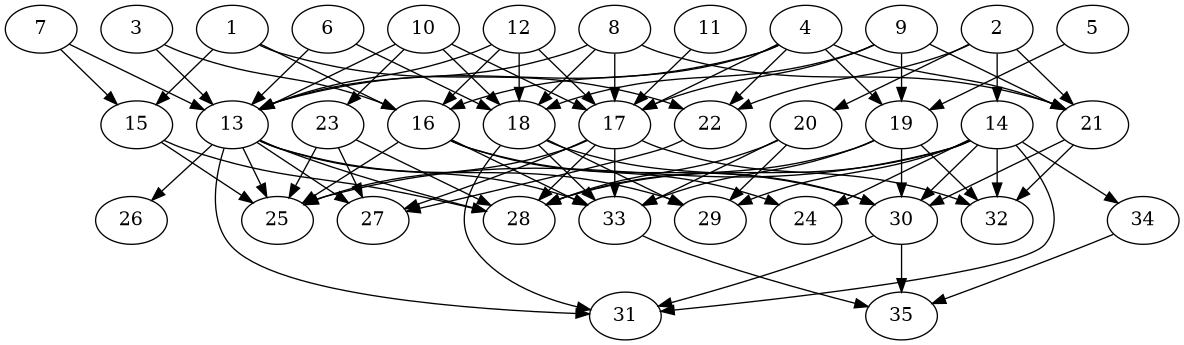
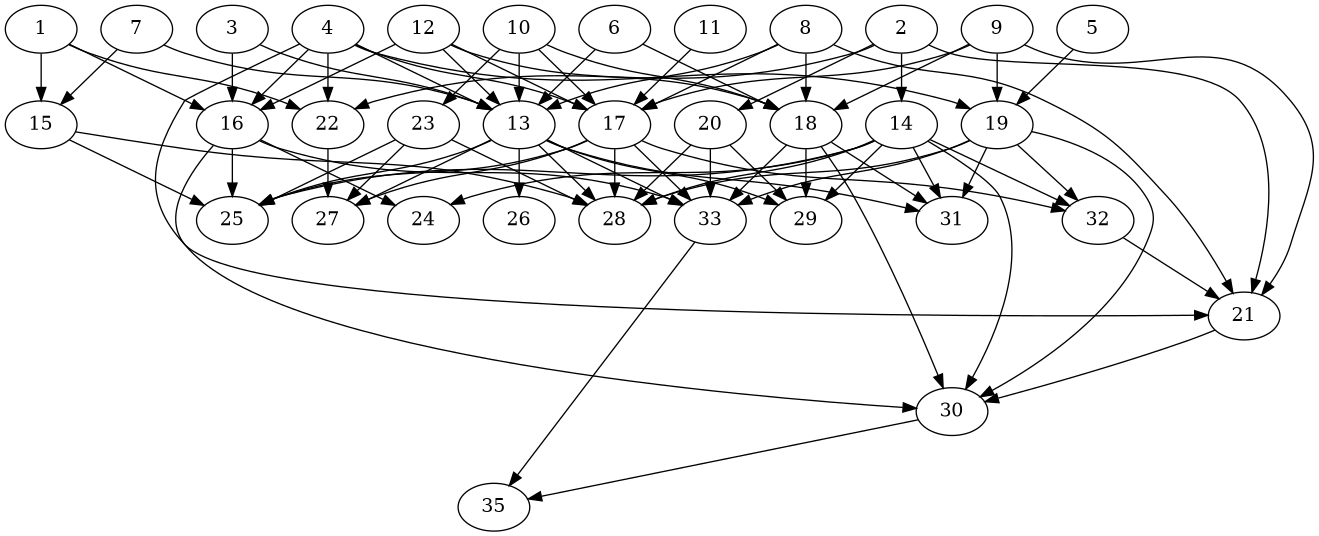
edge "21" -> "32": reversed
node "34": removed
edge "30" -> "31": now "19" -> "31"
